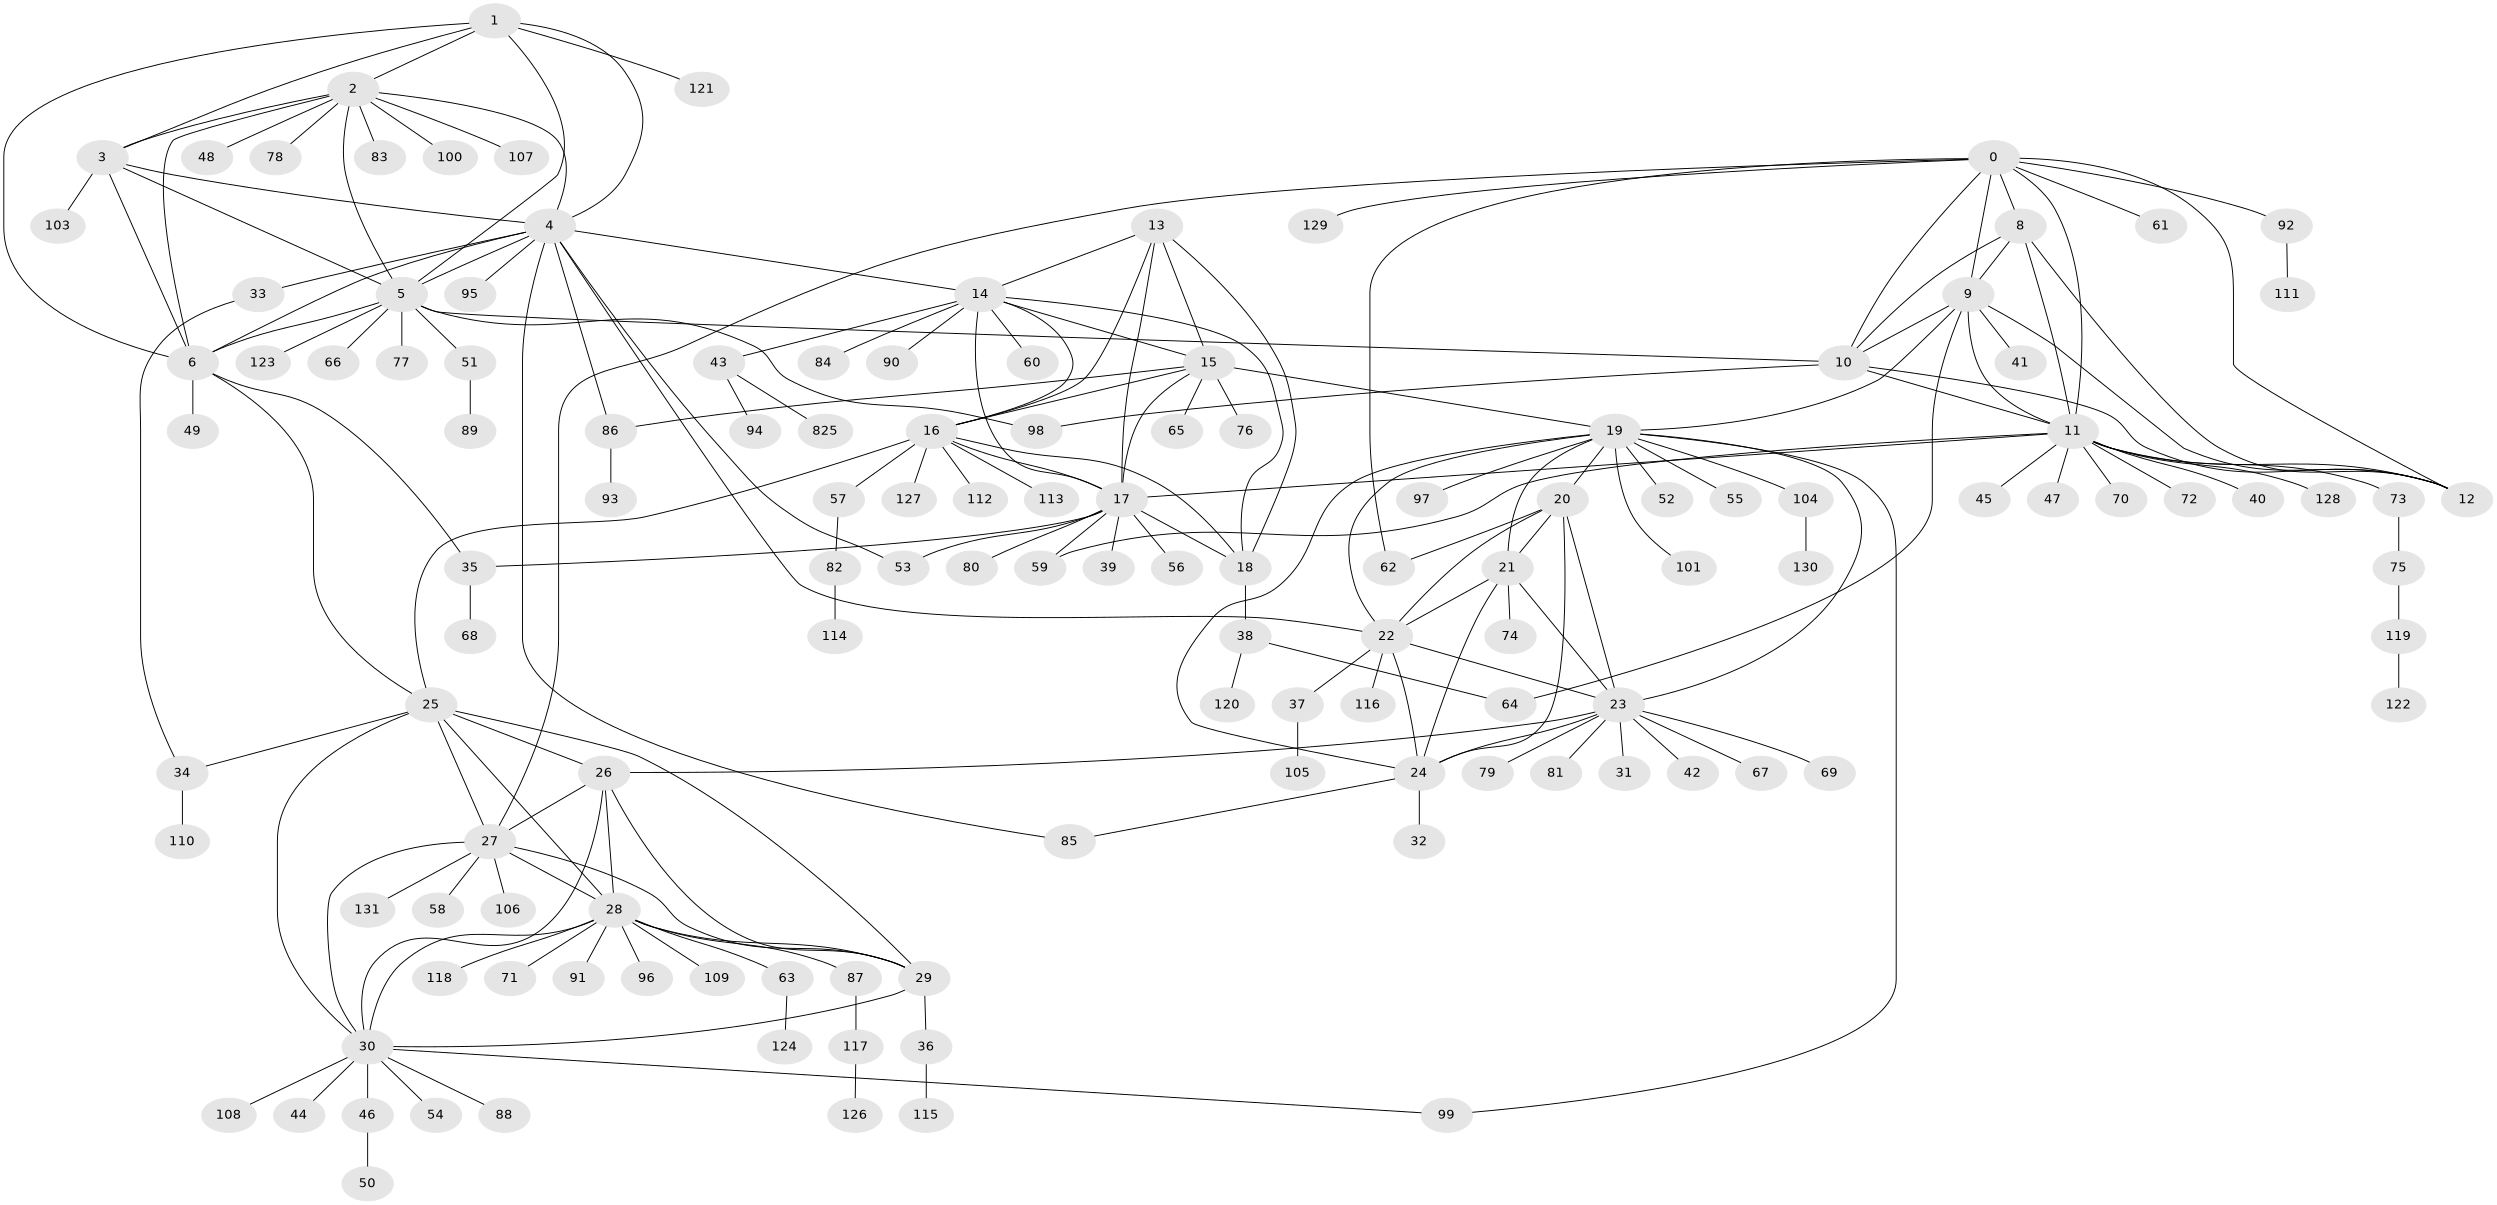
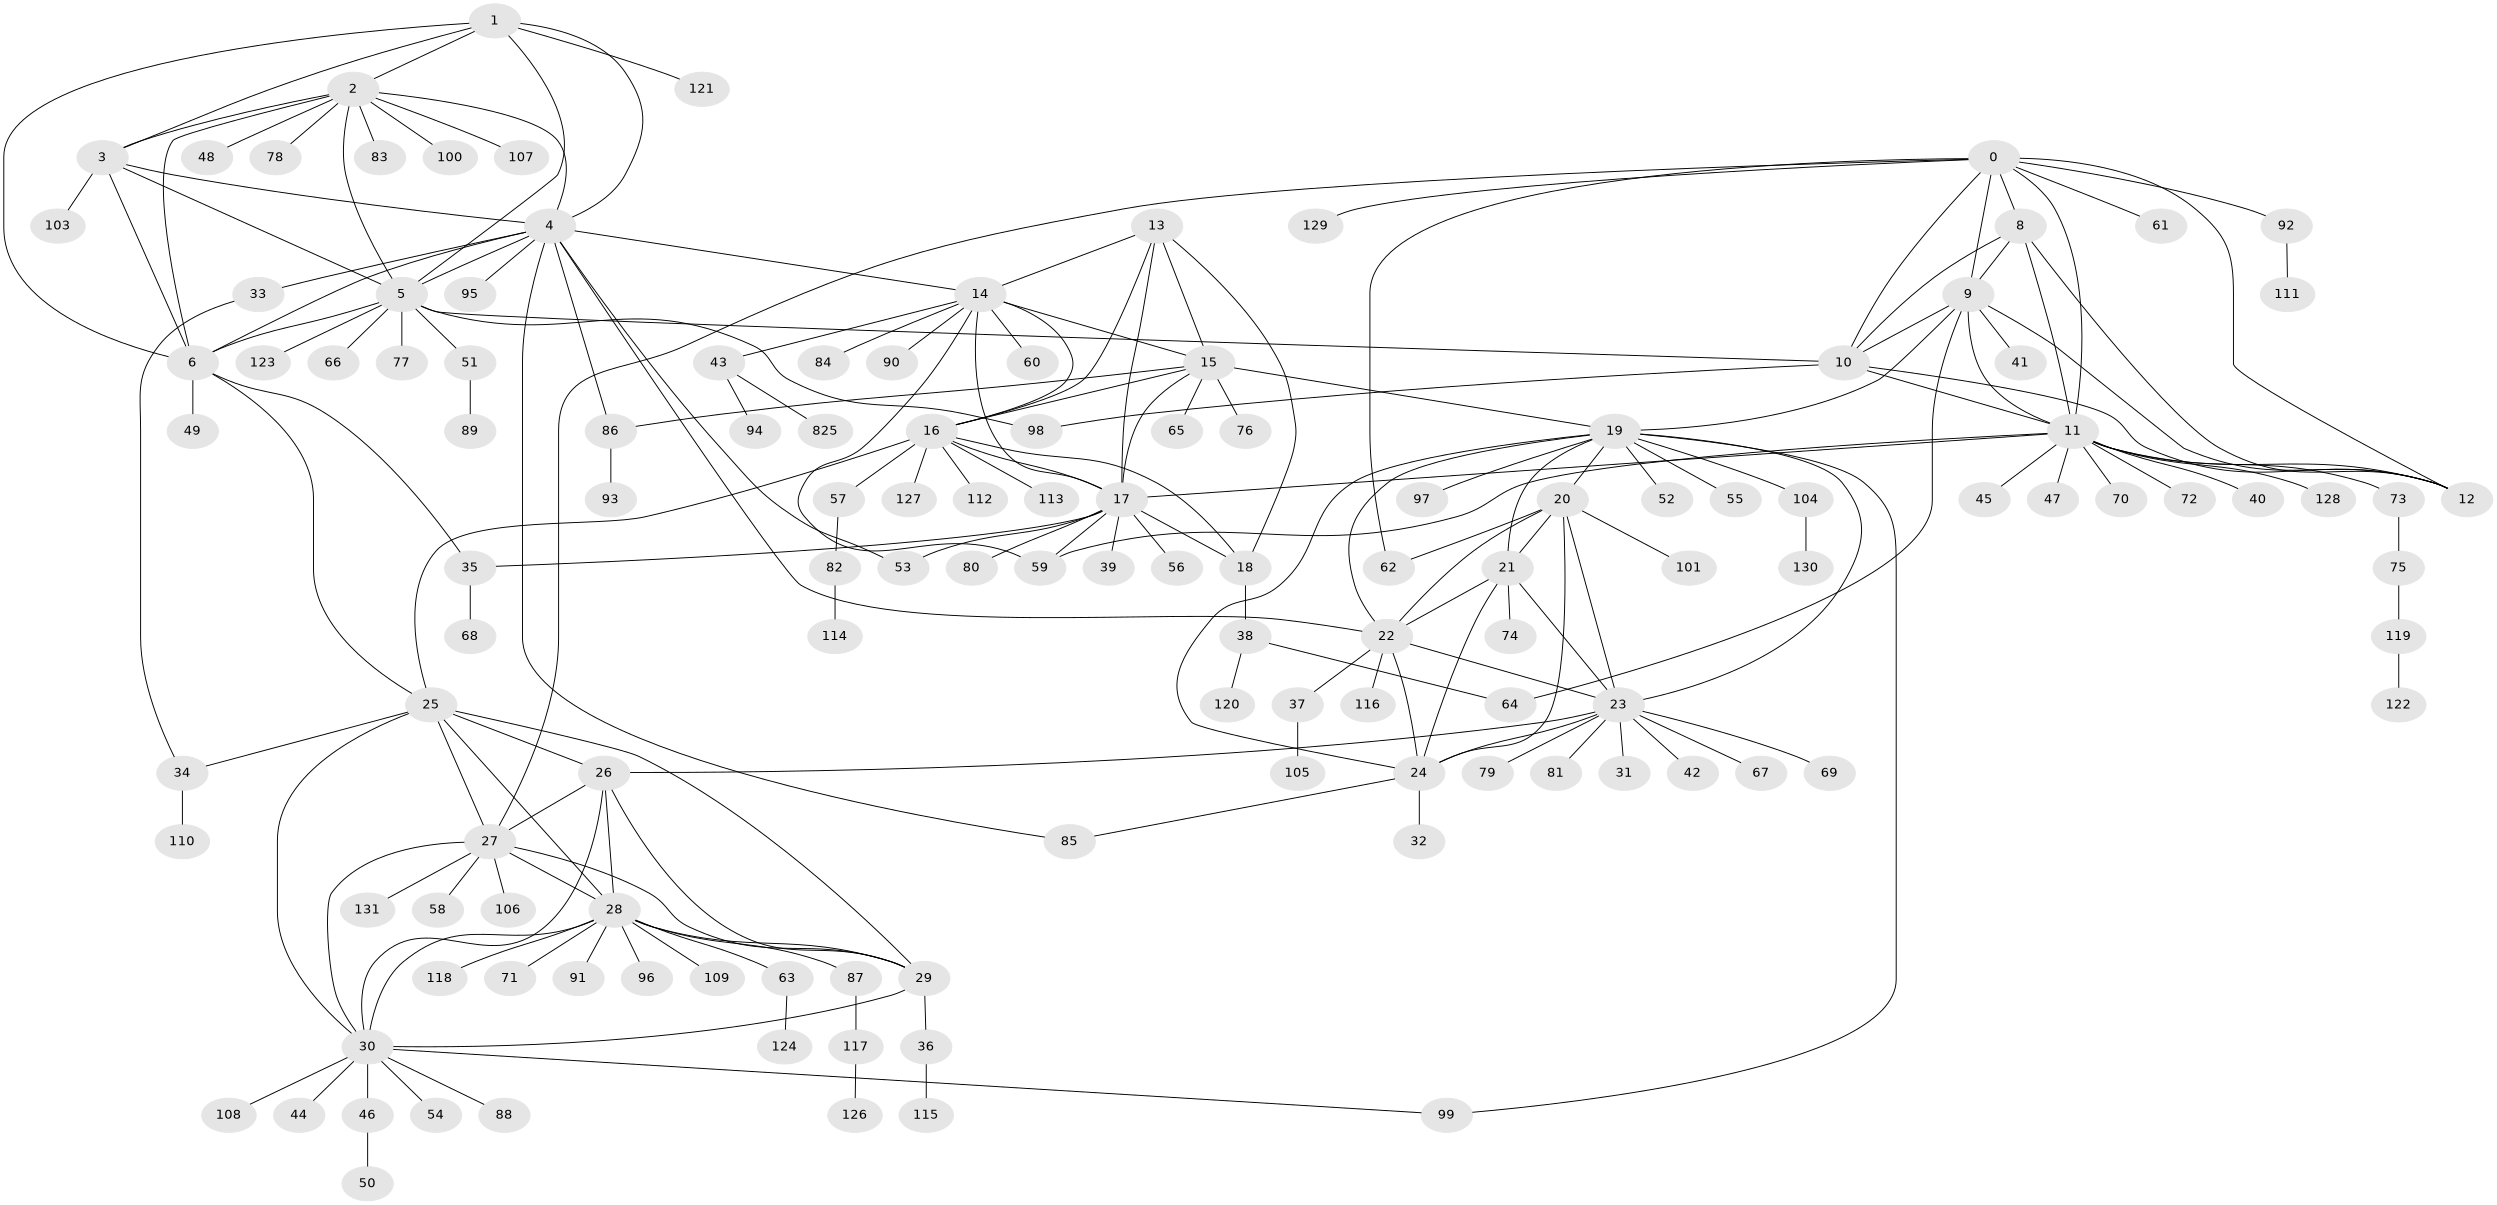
edge "14" -- "18": now "14" -- "59"
edge "19" -- "101": now "20" -- "101"
